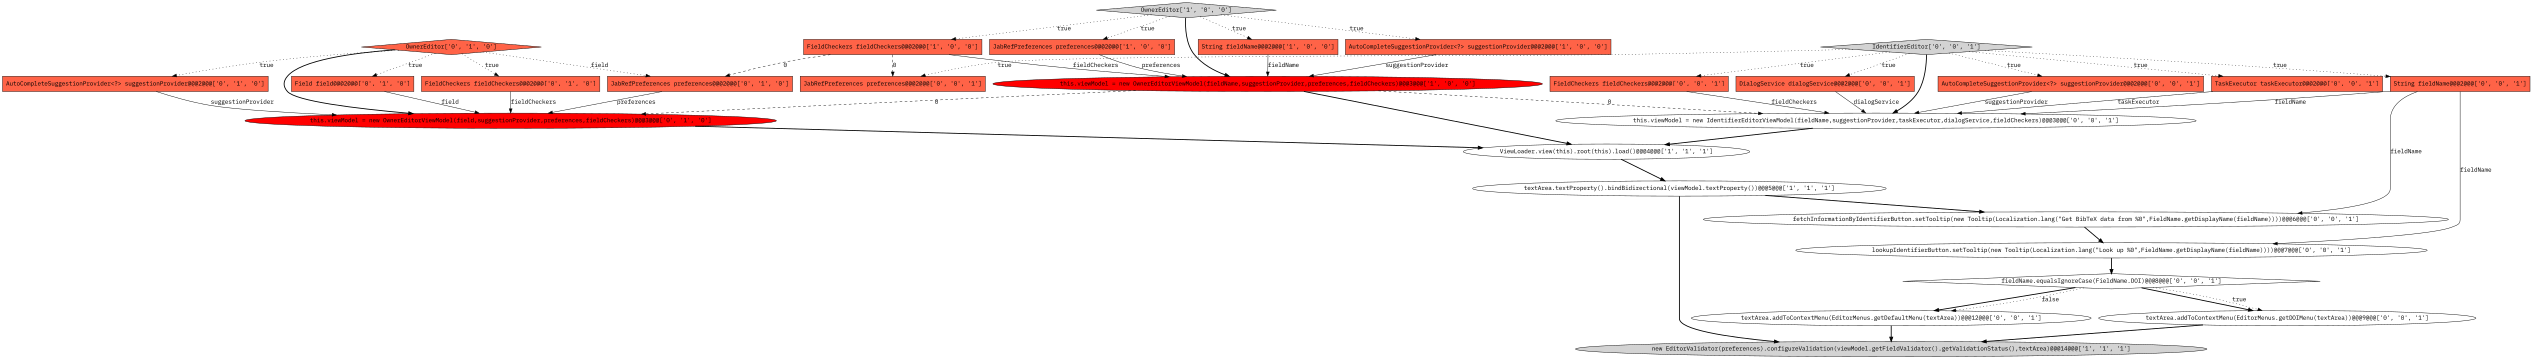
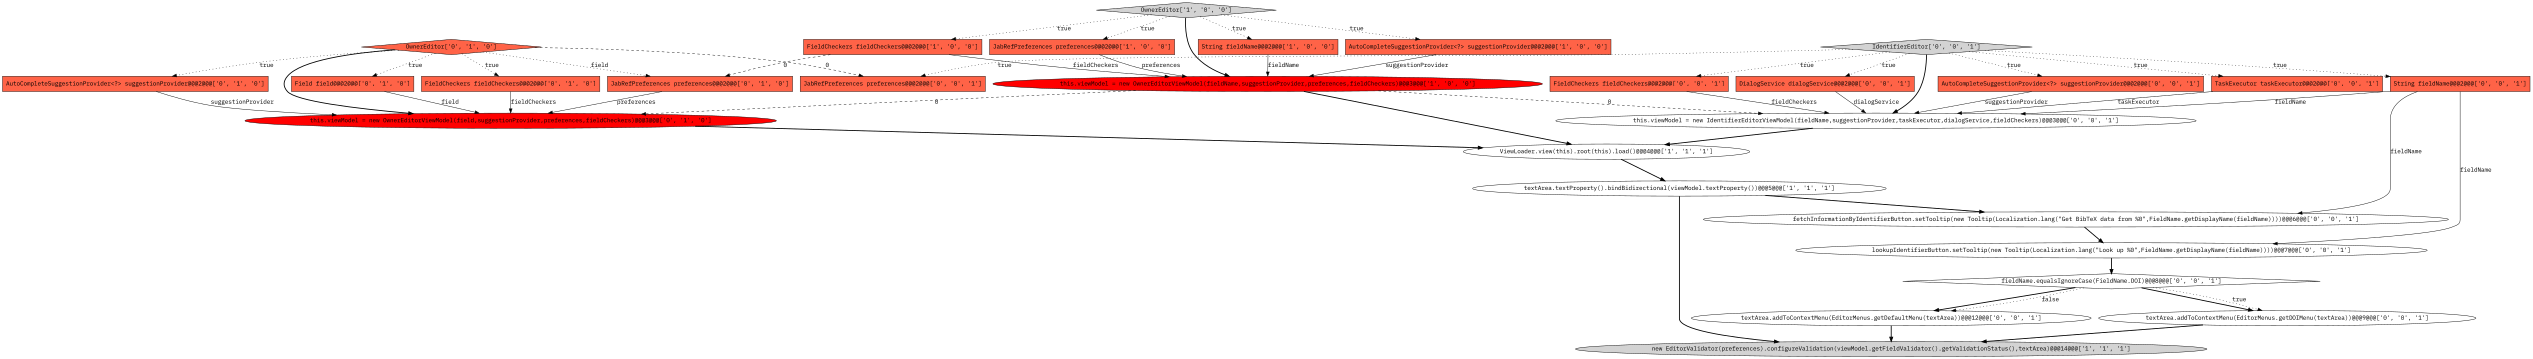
edge "FieldCheckers fieldCheckers@@@2@@@['1', '0', '0']" -> "JabRefPreferences preferences@@@2@@@['0', '0', '1']": now "OwnerEditor['0', '1', '0']" -> "JabRefPreferences preferences@@@2@@@['0', '0', '1']"
